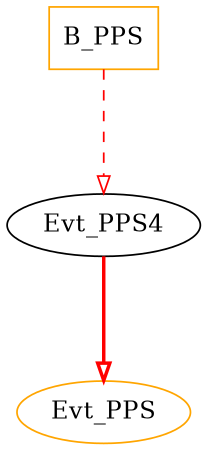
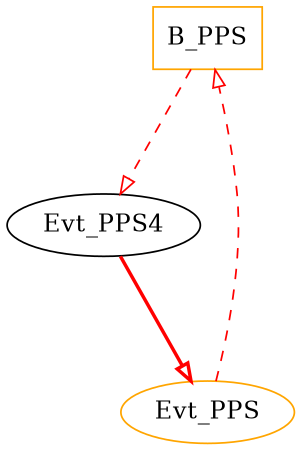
edge "Evt_PPS" -> "B_PPS": added
